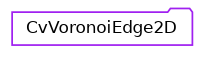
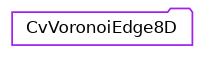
node "CvVoronoiEdge2D": label "CvVoronoiEdge2D" -> "CvVoronoiEdge8D"
